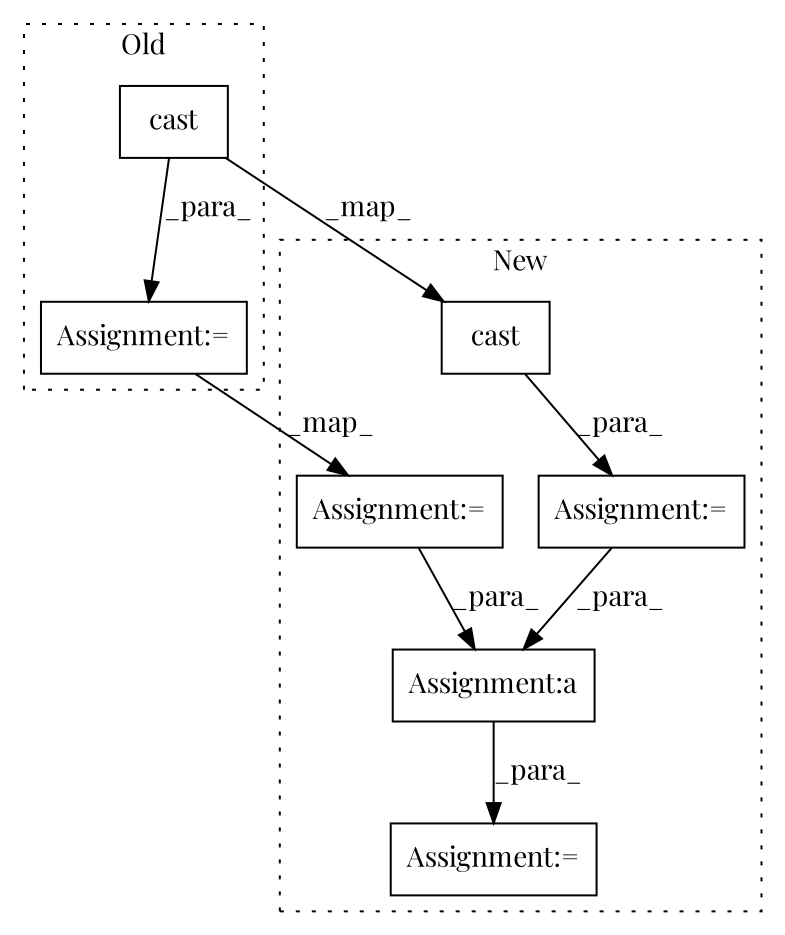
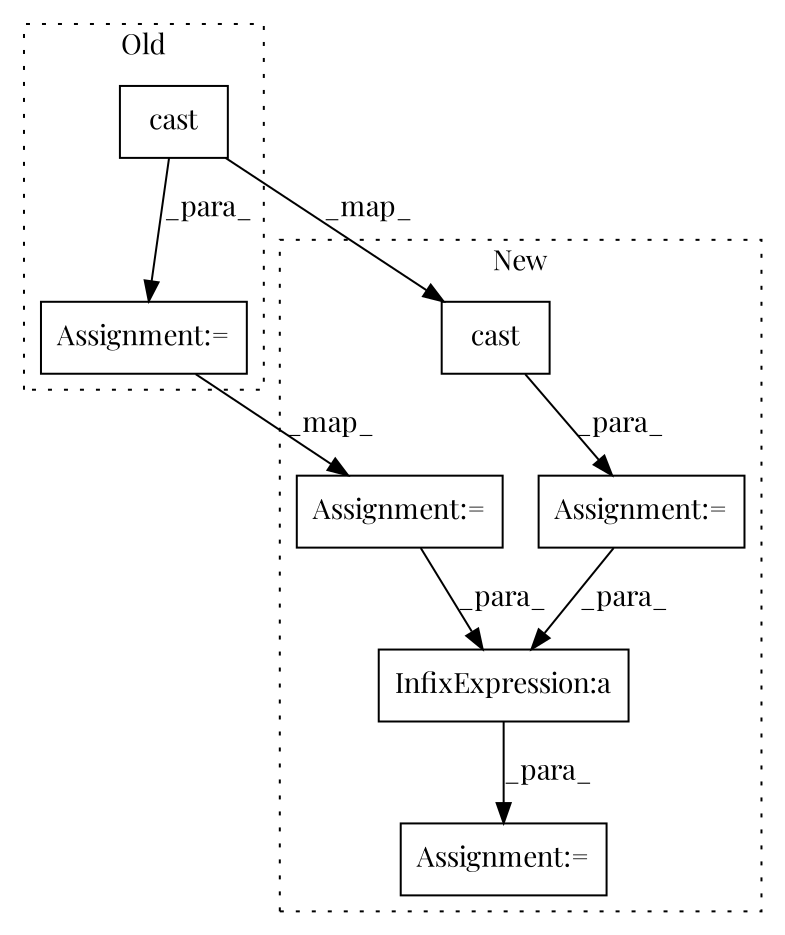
node "Assignment:a": label "Assignment:a" -> "InfixExpression:a"
